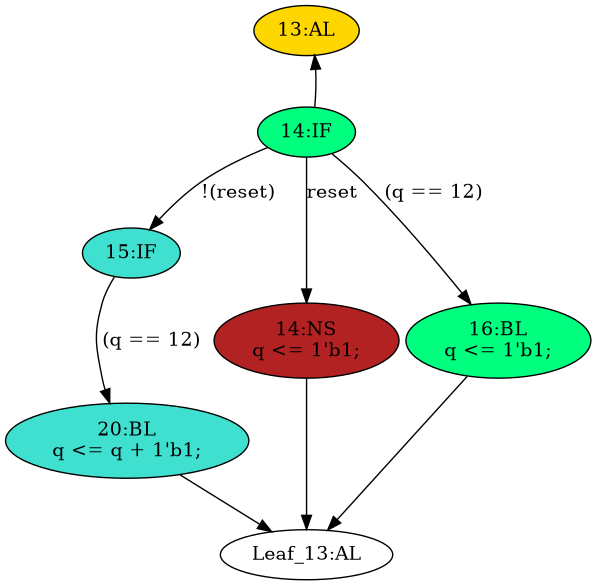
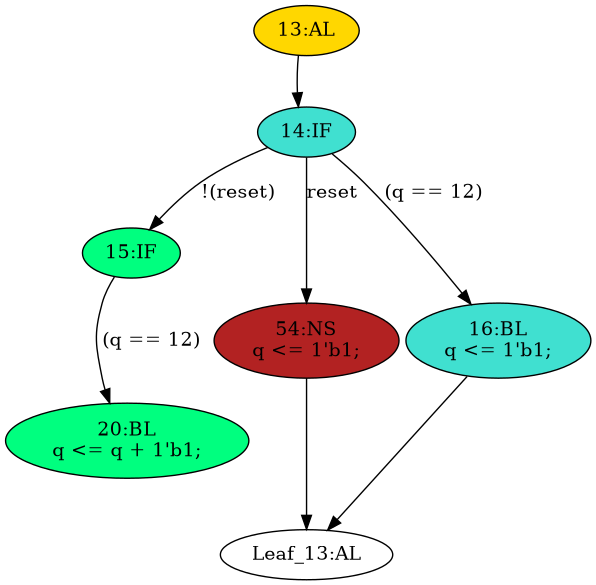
edge "14:IF" -> "13:AL": reversed
node "14:IF": fillcolor springgreen -> turquoise
node "15:IF": fillcolor turquoise -> springgreen
node "14:NS q <= 1'b1;": label "14:NS q <= 1'b1;" -> "54:NS q <= 1'b1;"
node "16:BL q <= 1'b1;": fillcolor springgreen -> turquoise
node "20:BL q <= q + 1'b1;": fillcolor turquoise -> springgreen
edge "20:BL q <= q + 1'b1;" -> "Leaf_13:AL": removed
